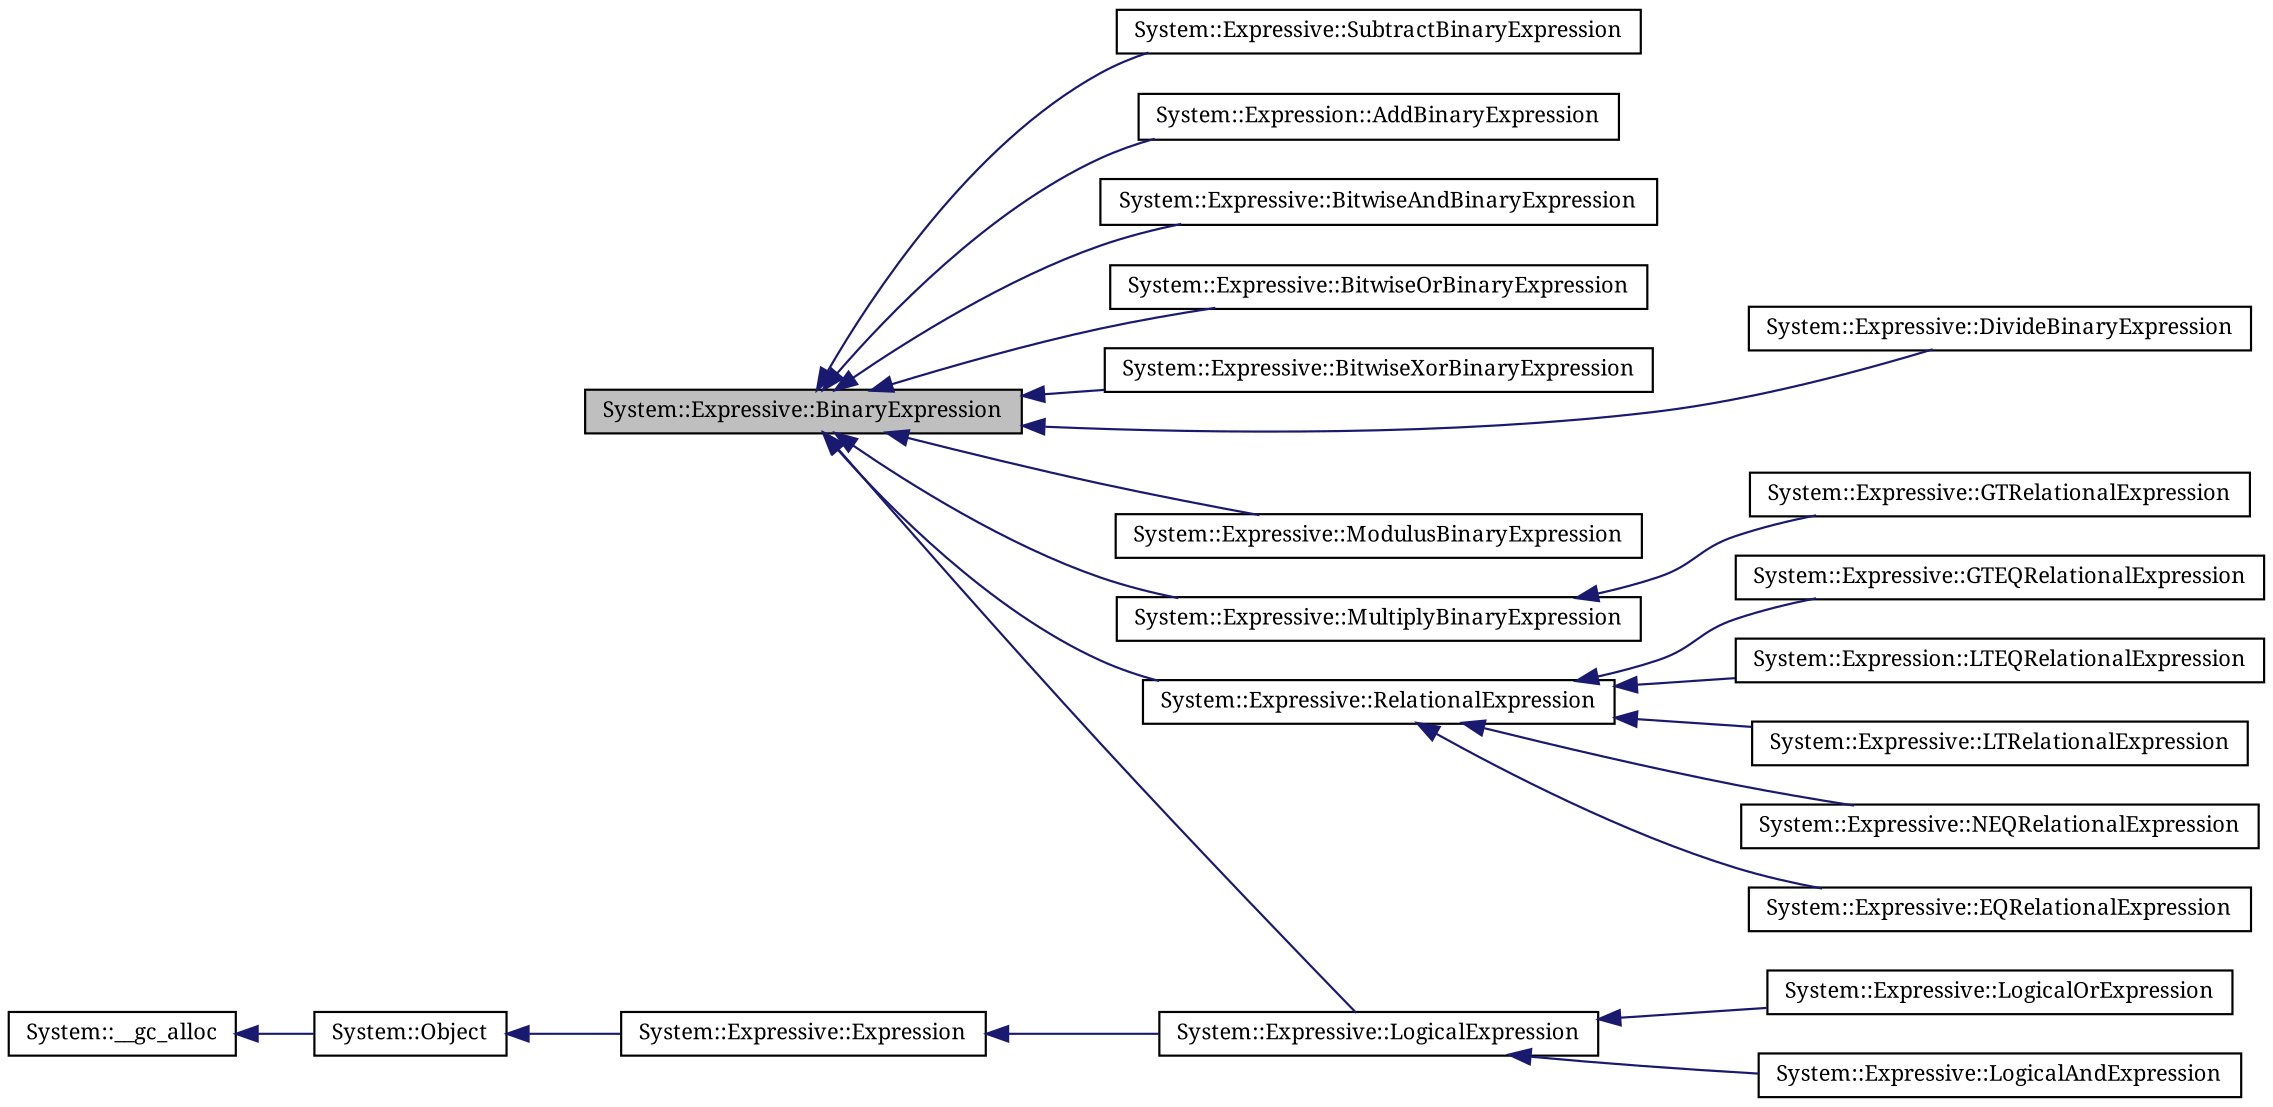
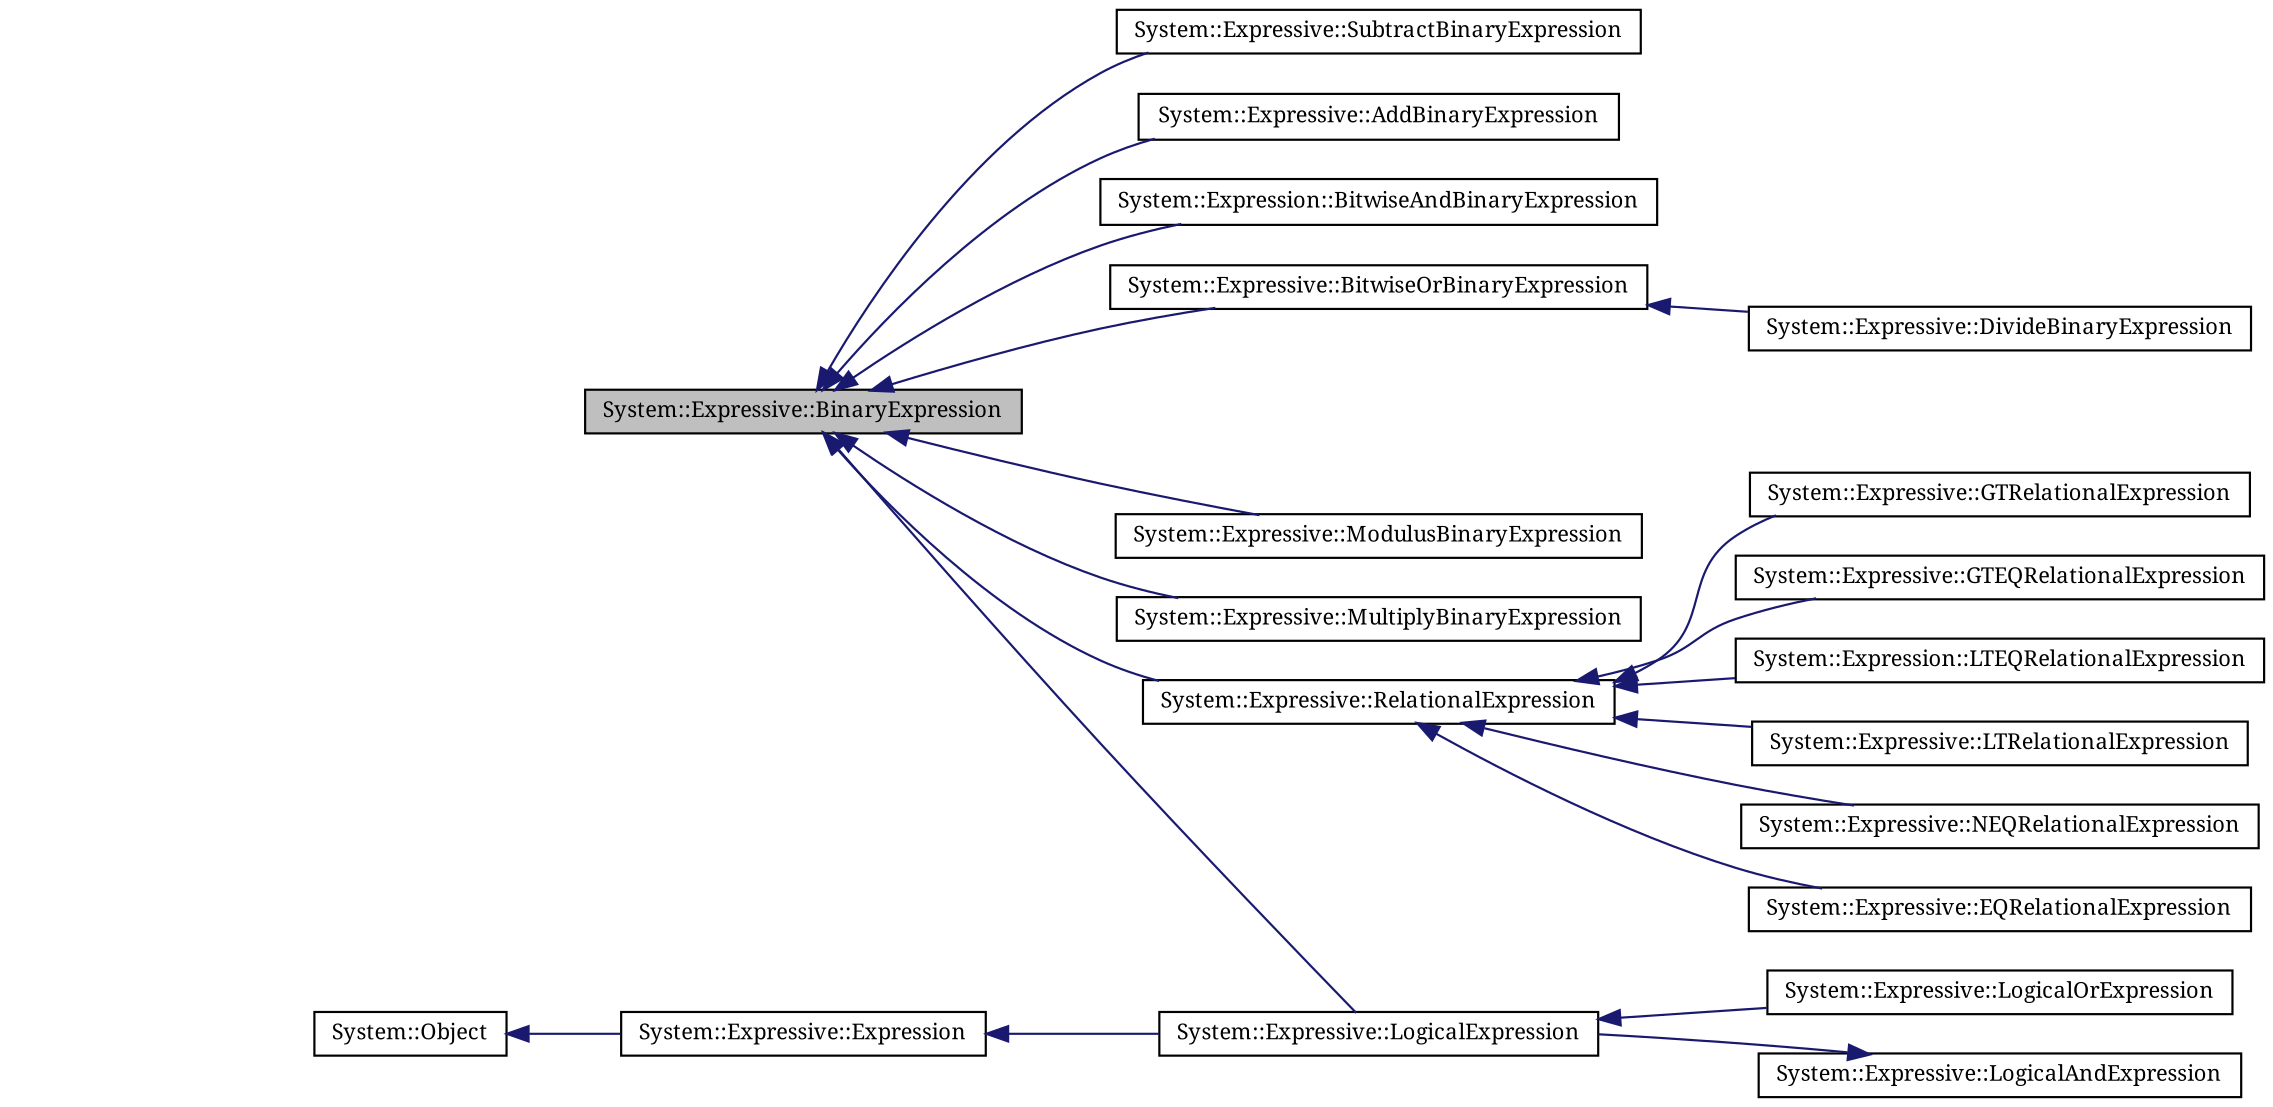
node "System::Expression::AddBinaryExpression": label "System::Expression::AddBinaryExpression" -> "System::Expressive::AddBinaryExpression"
node "System::Expressive::BitwiseAndBinaryExpression": label "System::Expressive::BitwiseAndBinaryExpression" -> "System::Expression::BitwiseAndBinaryExpression"
node "System::Expressive::BitwiseXorBinaryExpression": removed
edge "System::Expressive::DivideBinaryExpression" -> "System::Expressive::BinaryExpression": now "System::Expressive::DivideBinaryExpression" -> "System::Expressive::BitwiseOrBinaryExpression"
edge "System::Expressive::GTRelationalExpression" -> "System::Expressive::MultiplyBinaryExpression": now "System::Expressive::GTRelationalExpression" -> "System::Expressive::RelationalExpression"
node "System::__gc_alloc": removed
edge "System::Expressive::LogicalAndExpression" -> "System::Expressive::LogicalExpression": reversed
